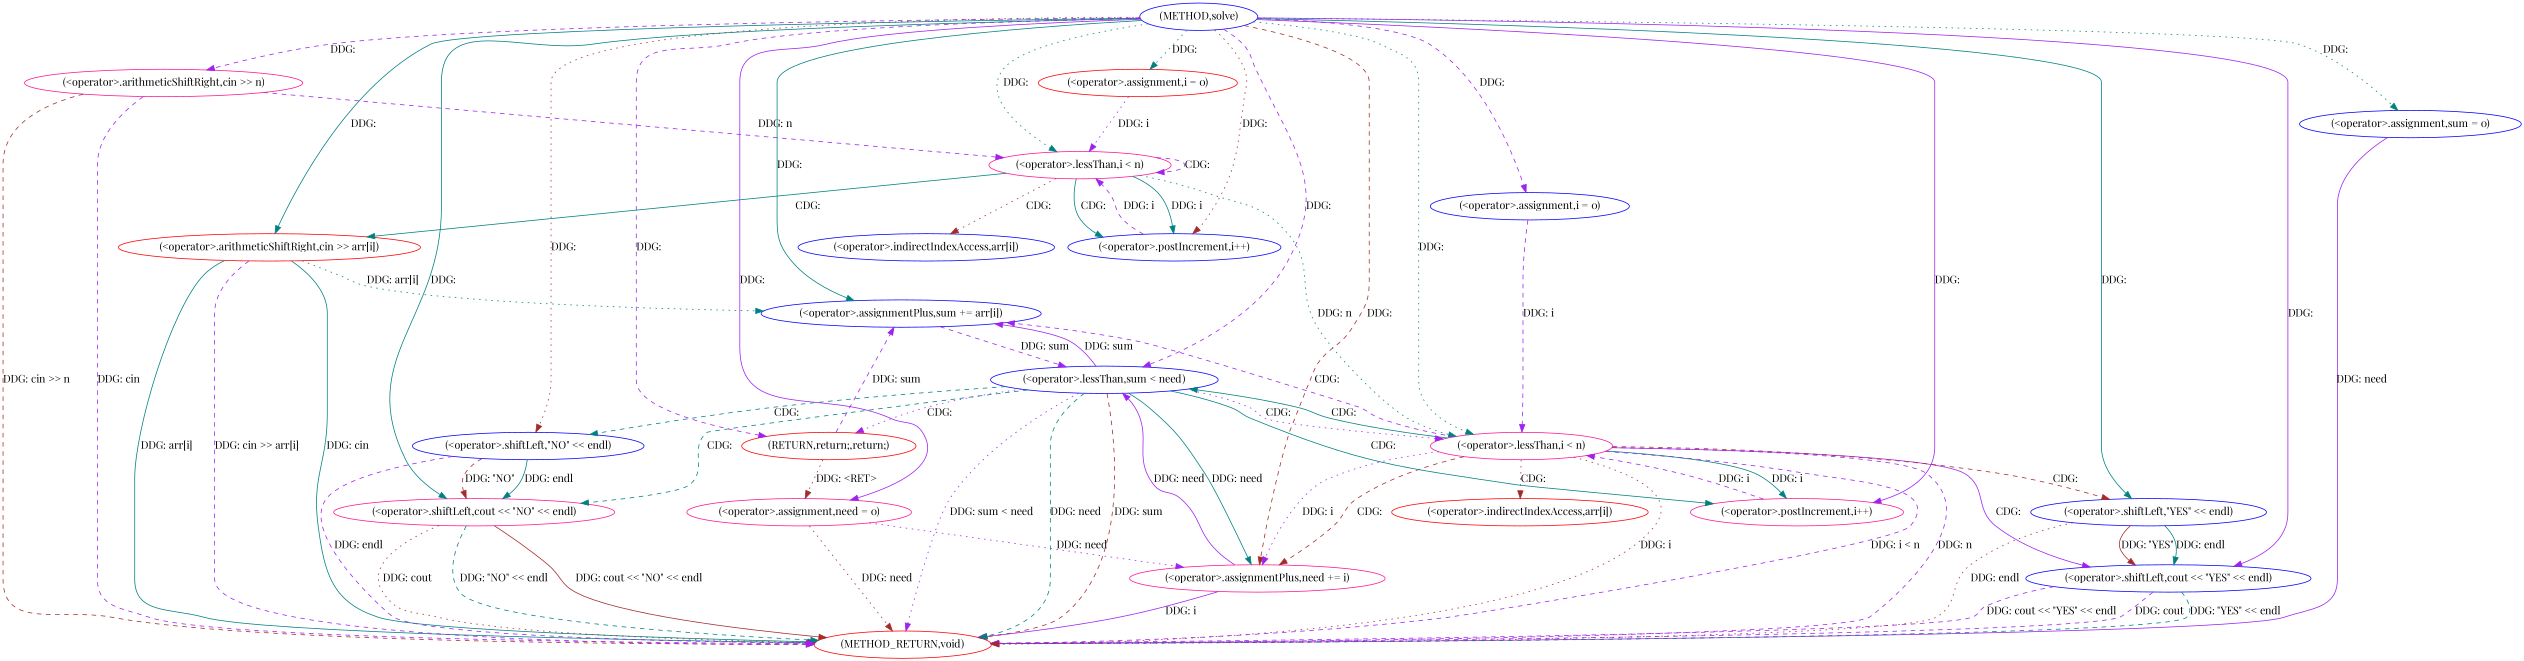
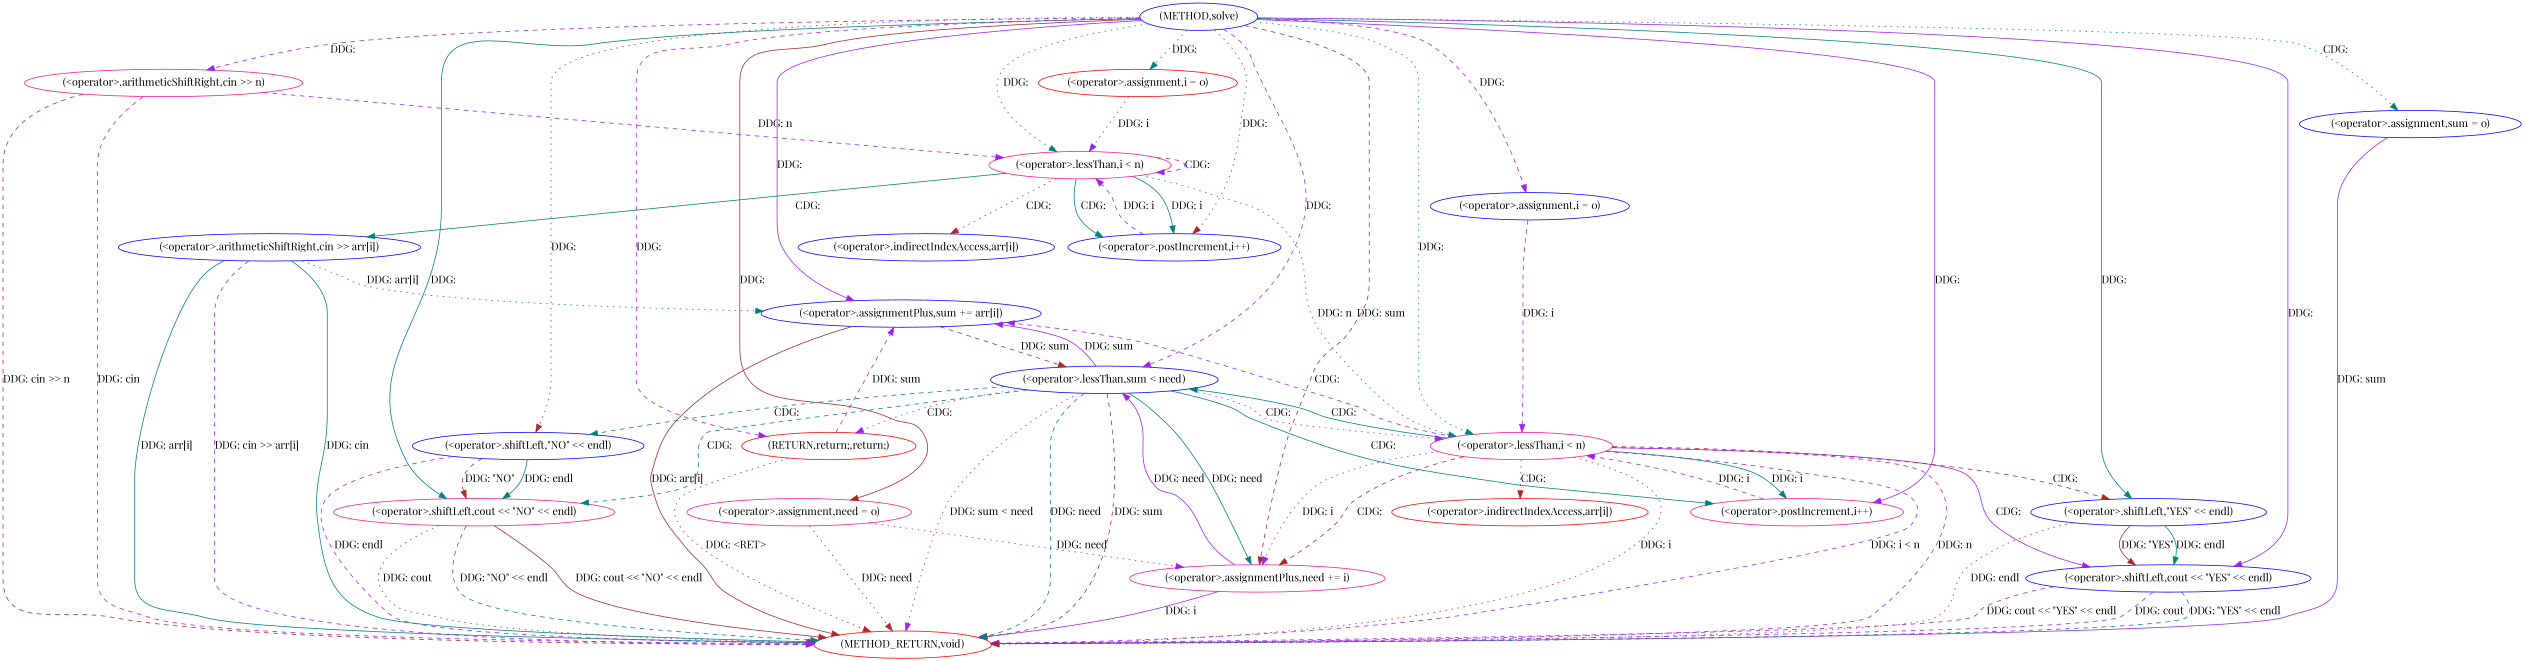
edge "(METHOD,solve)" -> "(<operator>.arithmeticShiftRight,cin >> arr[i])": removed, label "DDG:"
edge "(METHOD,solve)" -> "(<operator>.assignment,sum = 0)": label "DDG: " -> "CDG: "
edge "(METHOD,solve)" -> "(<operator>.assignmentPlus,sum += arr[i])": color teal -> purple
edge "(METHOD,solve)" -> "(<operator>.assignment,need = 0)": color purple -> brown
node "(<operator>.arithmeticShiftRight,cin >> arr[i])": color red -> blue
edge "(METHOD,solve)" -> "(<operator>.assignmentPlus,need += i)": label "DDG: " -> "DDG: sum"
edge "(<operator>.assignmentPlus,sum += arr[i])" -> "(<operator>.lessThan,sum < need)": color purple -> brown
edge "(<operator>.assignment,sum = 0)" -> "(METHOD_RETURN,void)": label "DDG: need" -> "DDG: sum"
edge "(<operator>.assignmentPlus,sum += arr[i])" -> "(METHOD_RETURN,void)": added, label "DDG: arr[i]"
edge "(RETURN,return;,return;)" -> "(<operator>.assignment,need = 0)": now "(RETURN,return;,return;)" -> "(METHOD_RETURN,void)"
